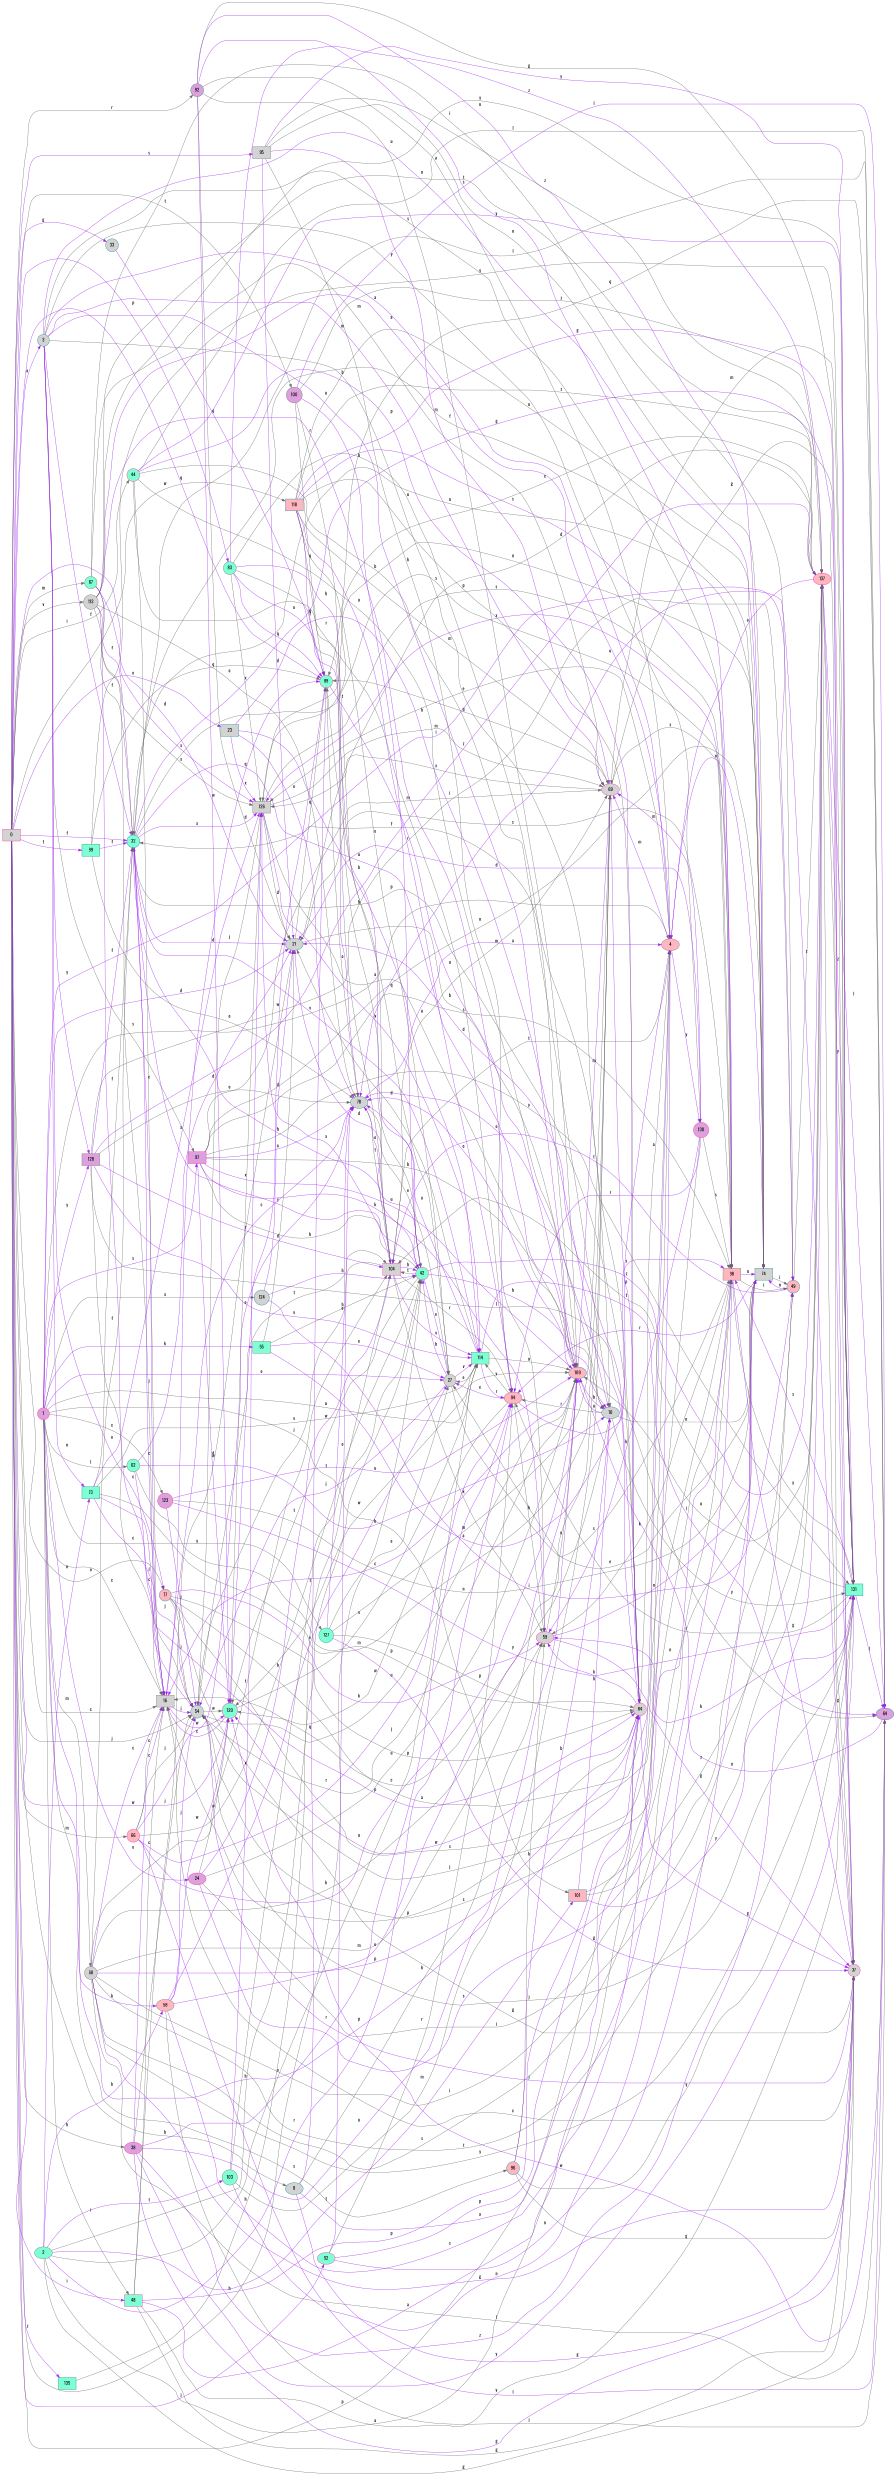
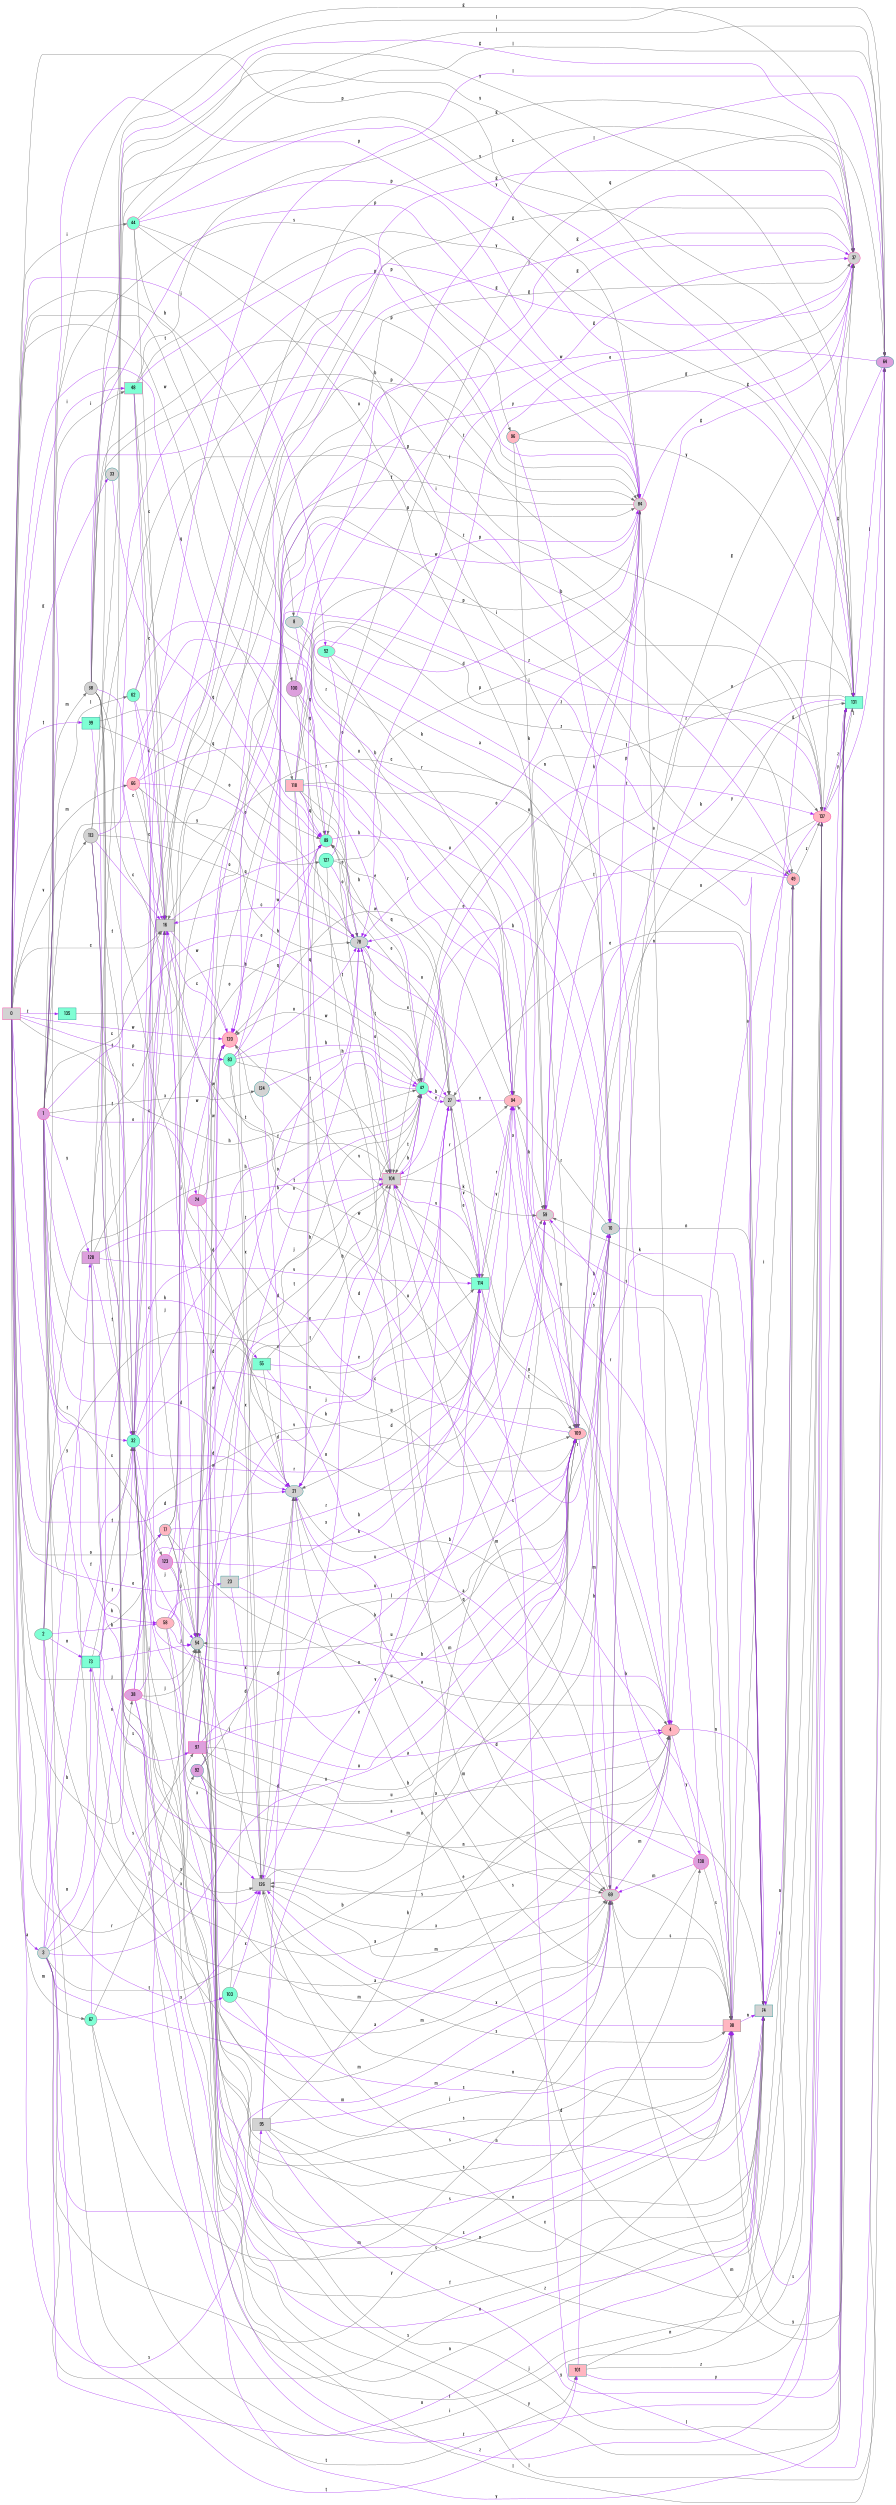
edge "74" -> "94": now "74" -> "104"
edge "95" -> "27": added, label "e"
node "120": fillcolor aquamarine -> lightpink
